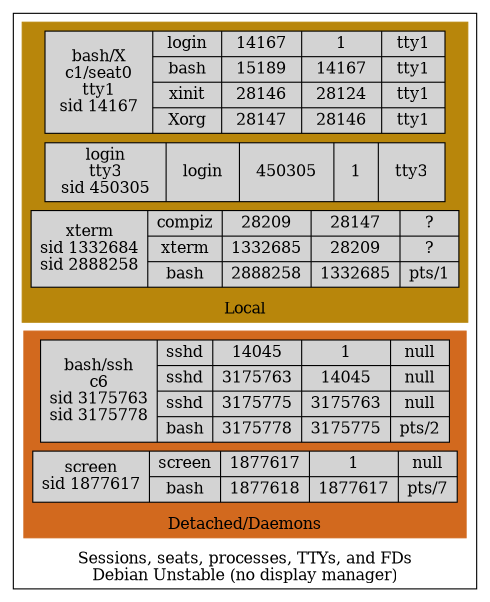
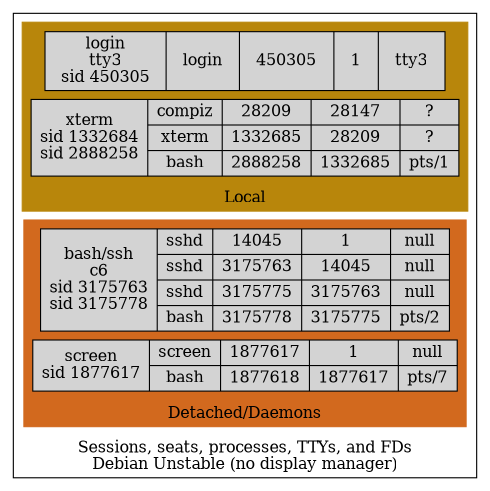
node "bash/X": removed
